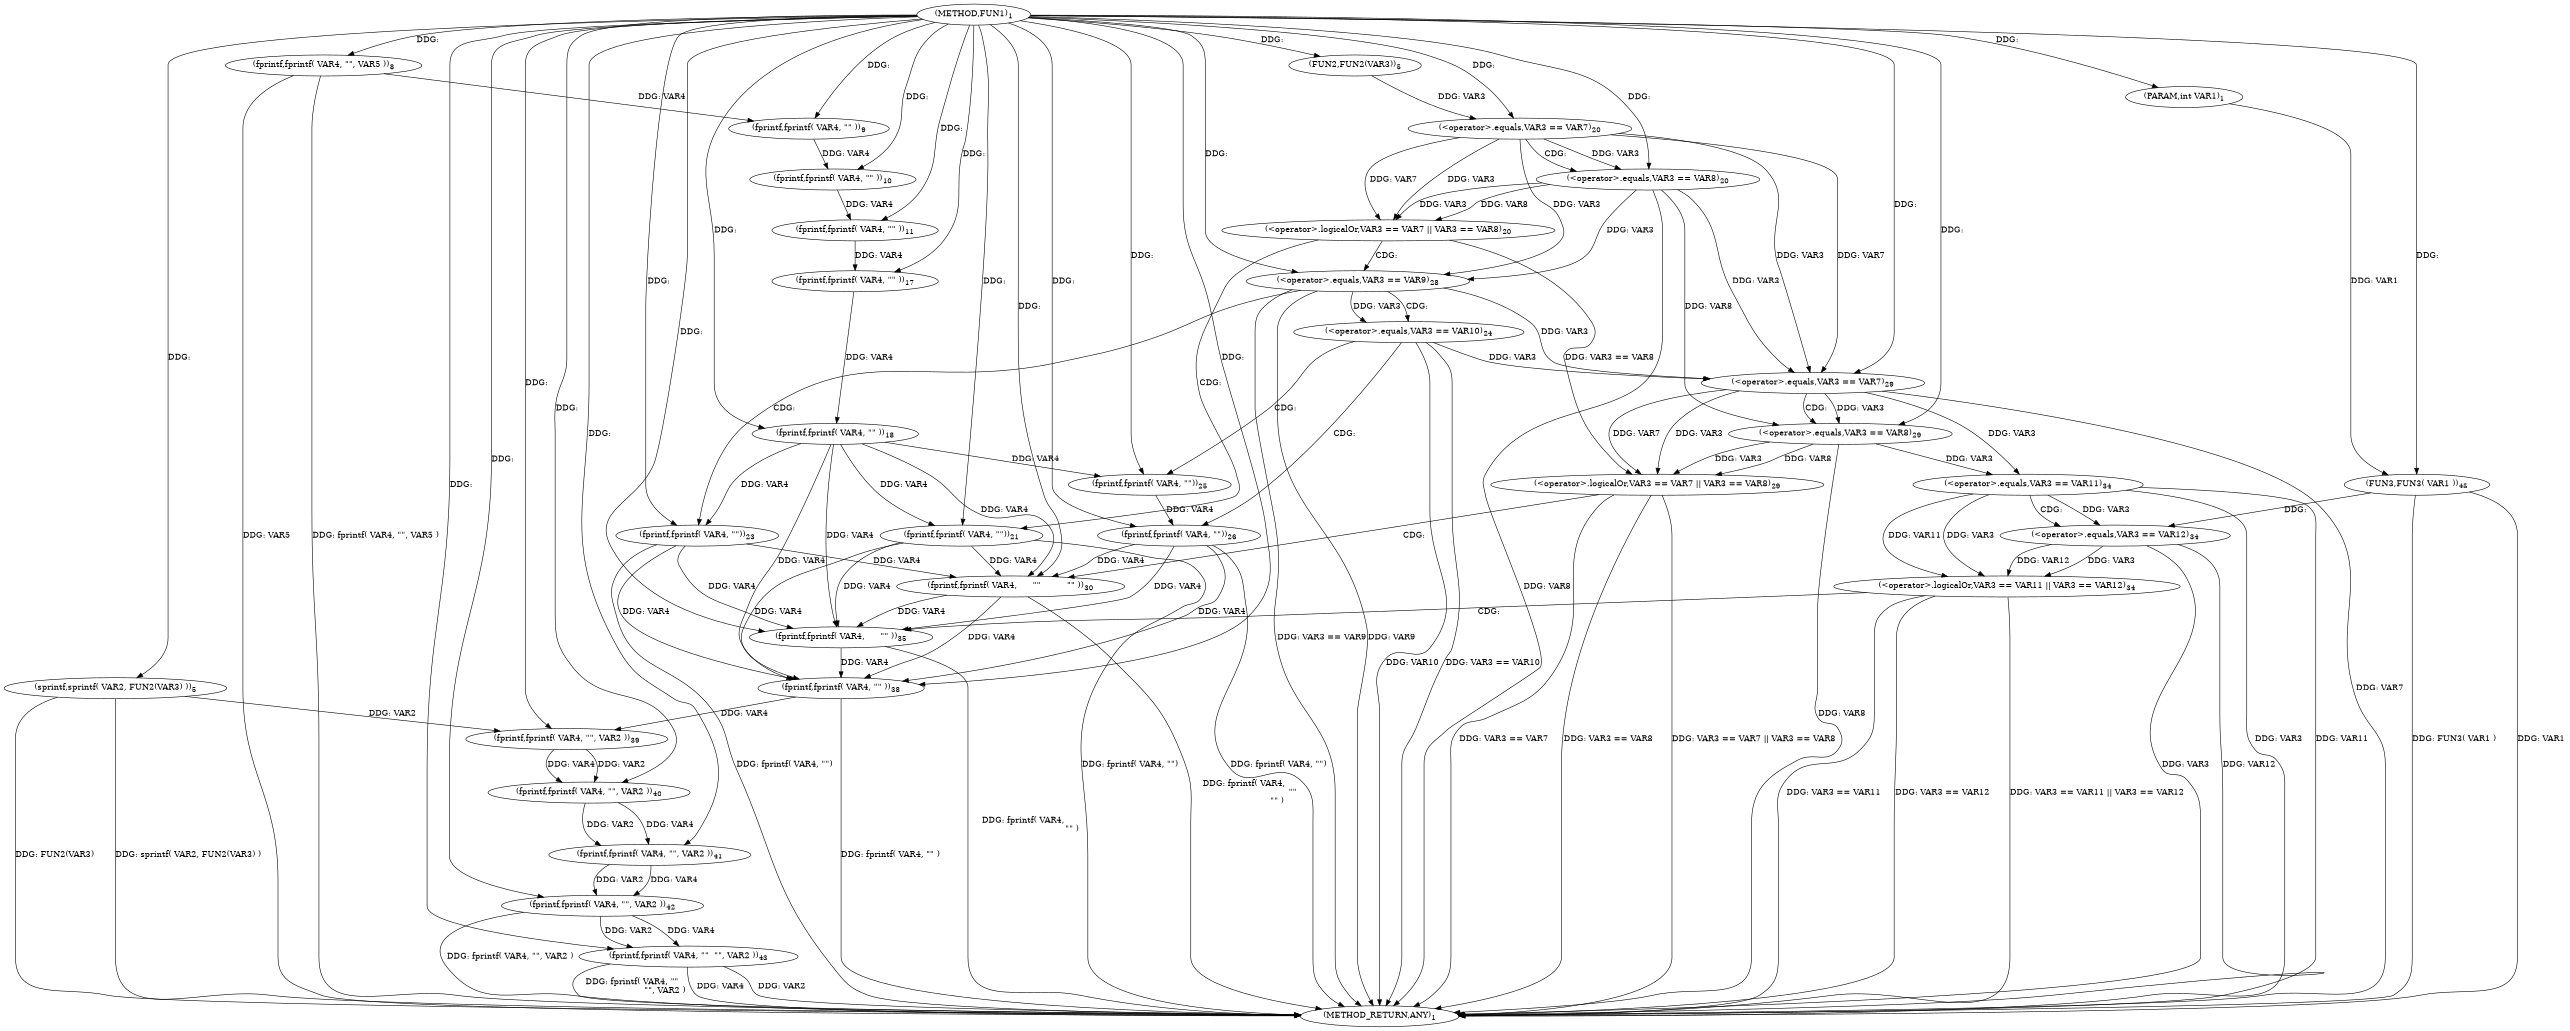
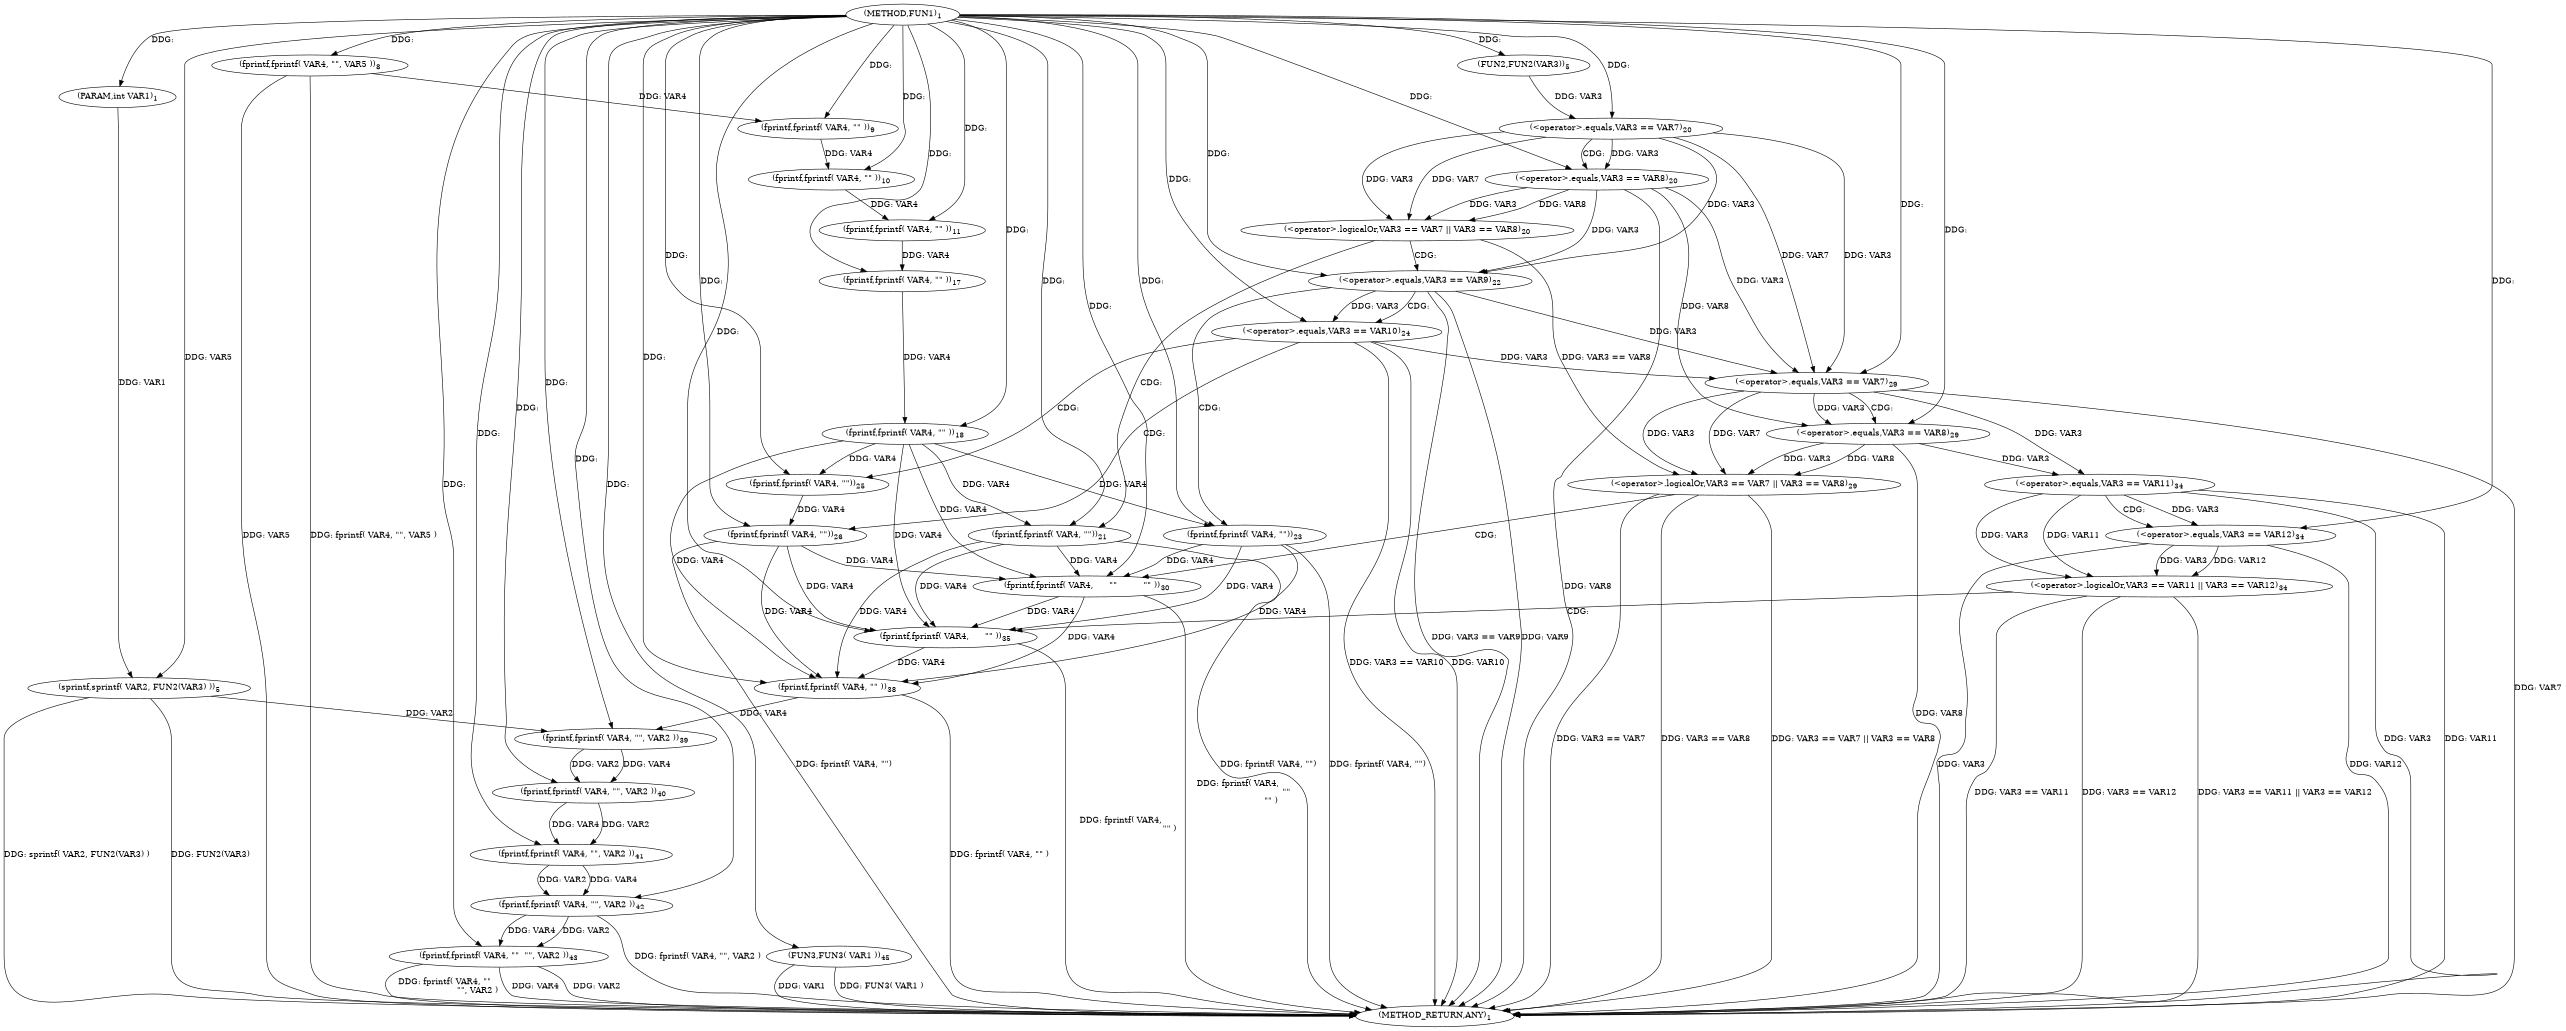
edge "(METHOD,FUN1)" -> "(<operator>.equals,VAR3 == VAR10)": added, label "DDG:"
edge "(PARAM,int VAR1)" -> "(FUN3,FUN3( VAR1 ))": now "(PARAM,int VAR1)" -> "(sprintf,sprintf( VAR2, FUN2(VAR3) ))"
node "(<operator>.equals,VAR3 == VAR9)": text "28" -> "22"
edge "(METHOD,FUN1)" -> "(sprintf,sprintf( VAR2, FUN2(VAR3) ))": label "DDG: " -> "DDG: VAR5"
edge "(FUN3,FUN3( VAR1 ))" -> "(<operator>.equals,VAR3 == VAR12)": now "(METHOD,FUN1)" -> "(<operator>.equals,VAR3 == VAR12)"
